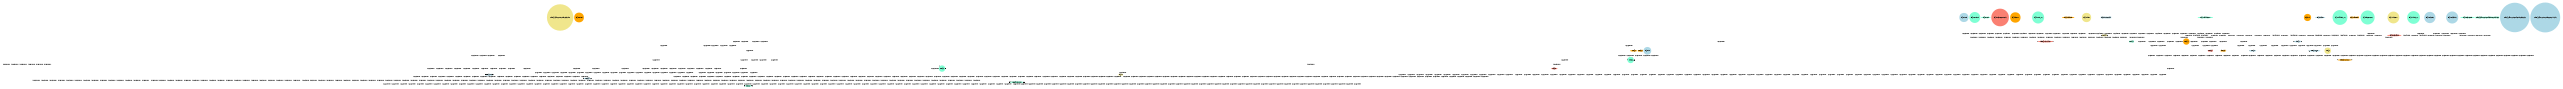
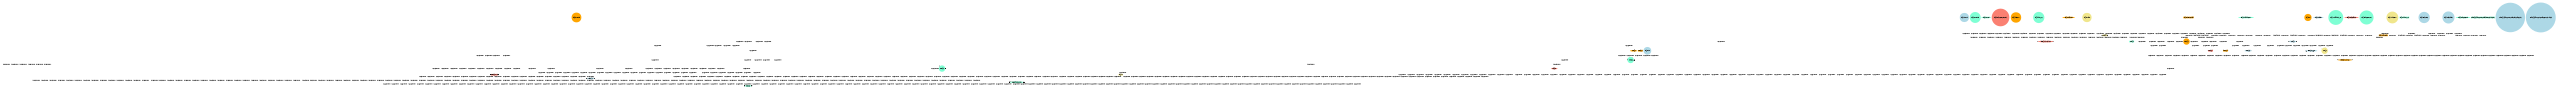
node "Container##zjy-alastor-2n-product-purchase-76f665fdc7-fv9m2": removed
node "File##/lib/nsswitch++.so.6": label "File##/lib/nsswitch++.so.6" -> "File##/lib/libstdc++.so.6"
node "File##/etc/ld-musl-x86_64.path": fillcolor lightblue -> orange
node "File##/usr/lib/libstdc++.so.6": shape circle -> folder
edge "File##/usr/share/zoneinfo/" -> "Process##14": now "File##/home/app/malicious.js" -> "Process##14"
node "NetPeer##0.0.0.0:0": fillcolor lightblue -> salmon
